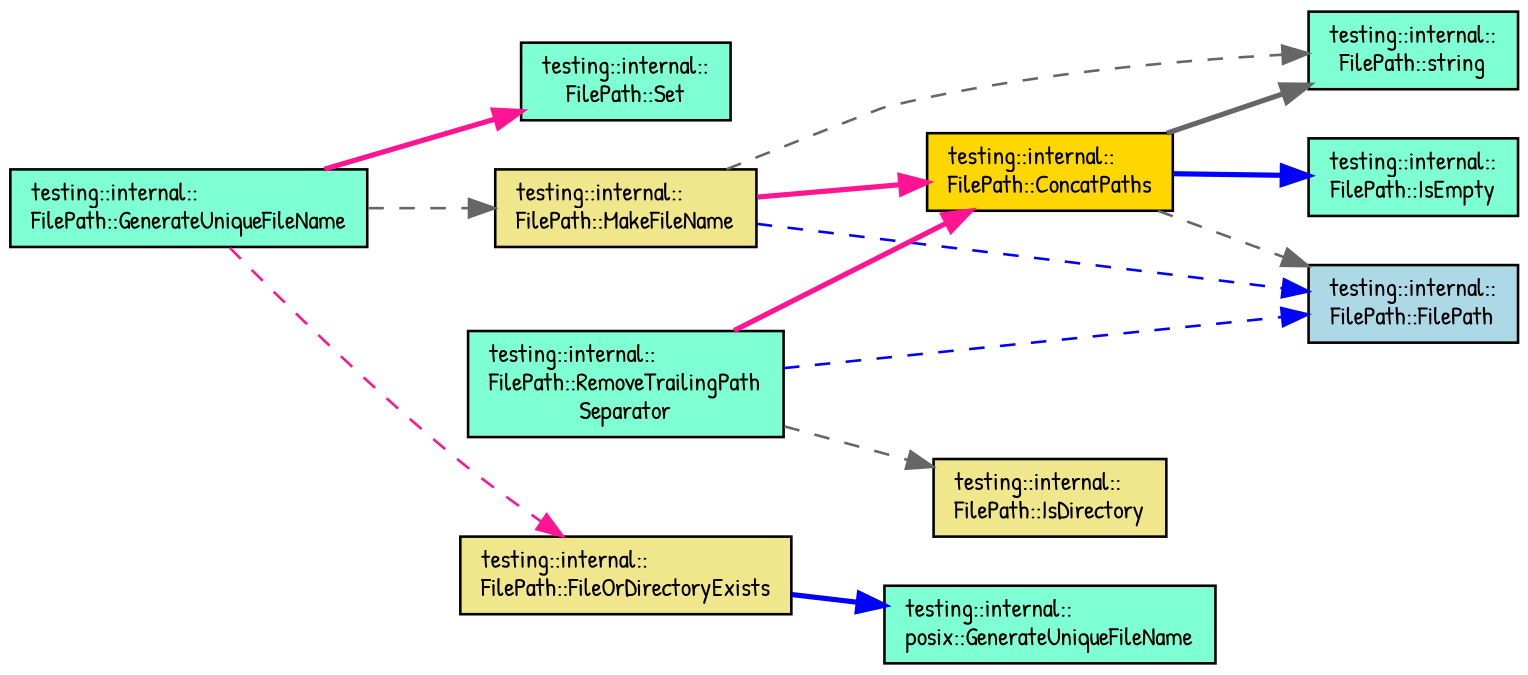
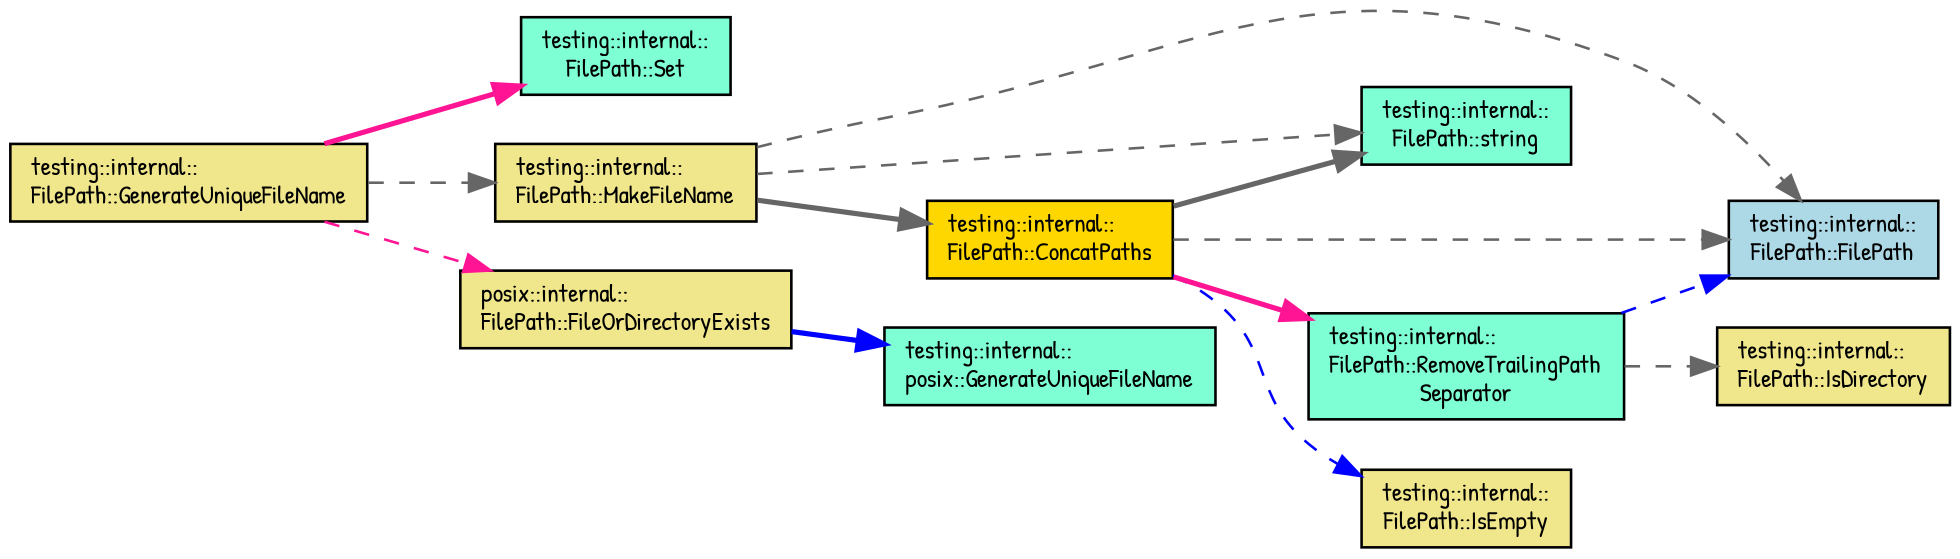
edge "testing::internal:: FilePath::ConcatPaths" -> "testing::internal:: FilePath::IsEmpty": style bold -> dashed
node "testing::internal:: FilePath::IsEmpty": fillcolor aquamarine -> khaki
edge "testing::internal:: FilePath::MakeFileName" -> "testing::internal:: FilePath::ConcatPaths": color deeppink -> gray40
node "testing::internal:: FilePath::GenerateUniqueFileName": fillcolor aquamarine -> khaki
edge "testing::internal:: FilePath::MakeFileName" -> "testing::internal:: FilePath::FilePath": color blue -> gray40
edge "testing::internal:: FilePath::RemoveTrailingPath Separator" -> "testing::internal:: FilePath::ConcatPaths": reversed
node "testing::internal:: FilePath::FileOrDirectoryExists": label "testing::internal:: FilePath::FileOrDirectoryExists" -> "posix::internal:: FilePath::FileOrDirectoryExists"
